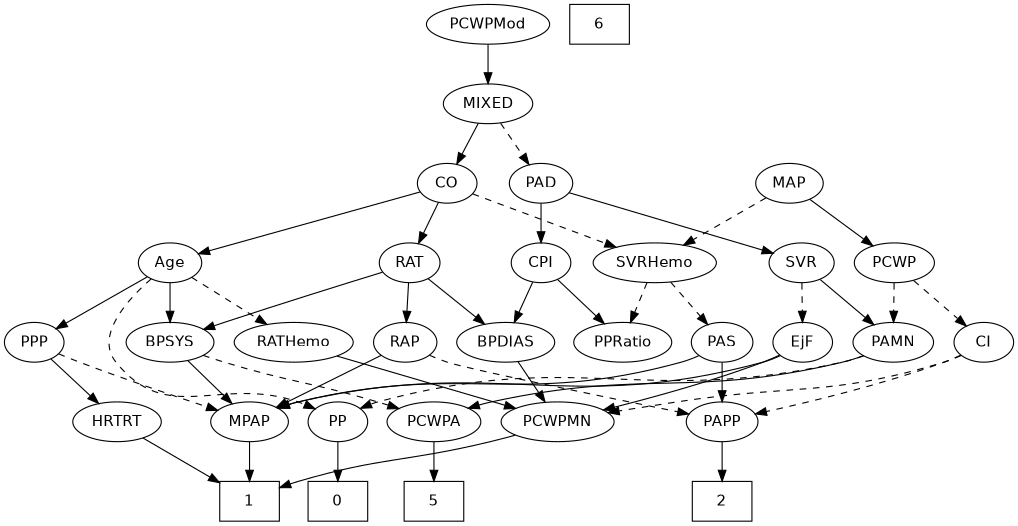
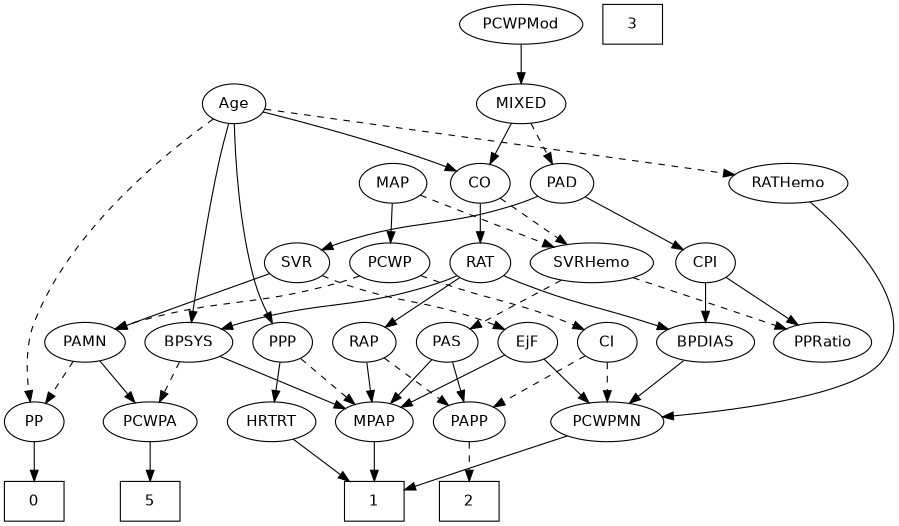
node "6": label "6" -> "3"
edge "CO" -> "Age": reversed
edge "PAPP" -> "2": style solid -> dashed
